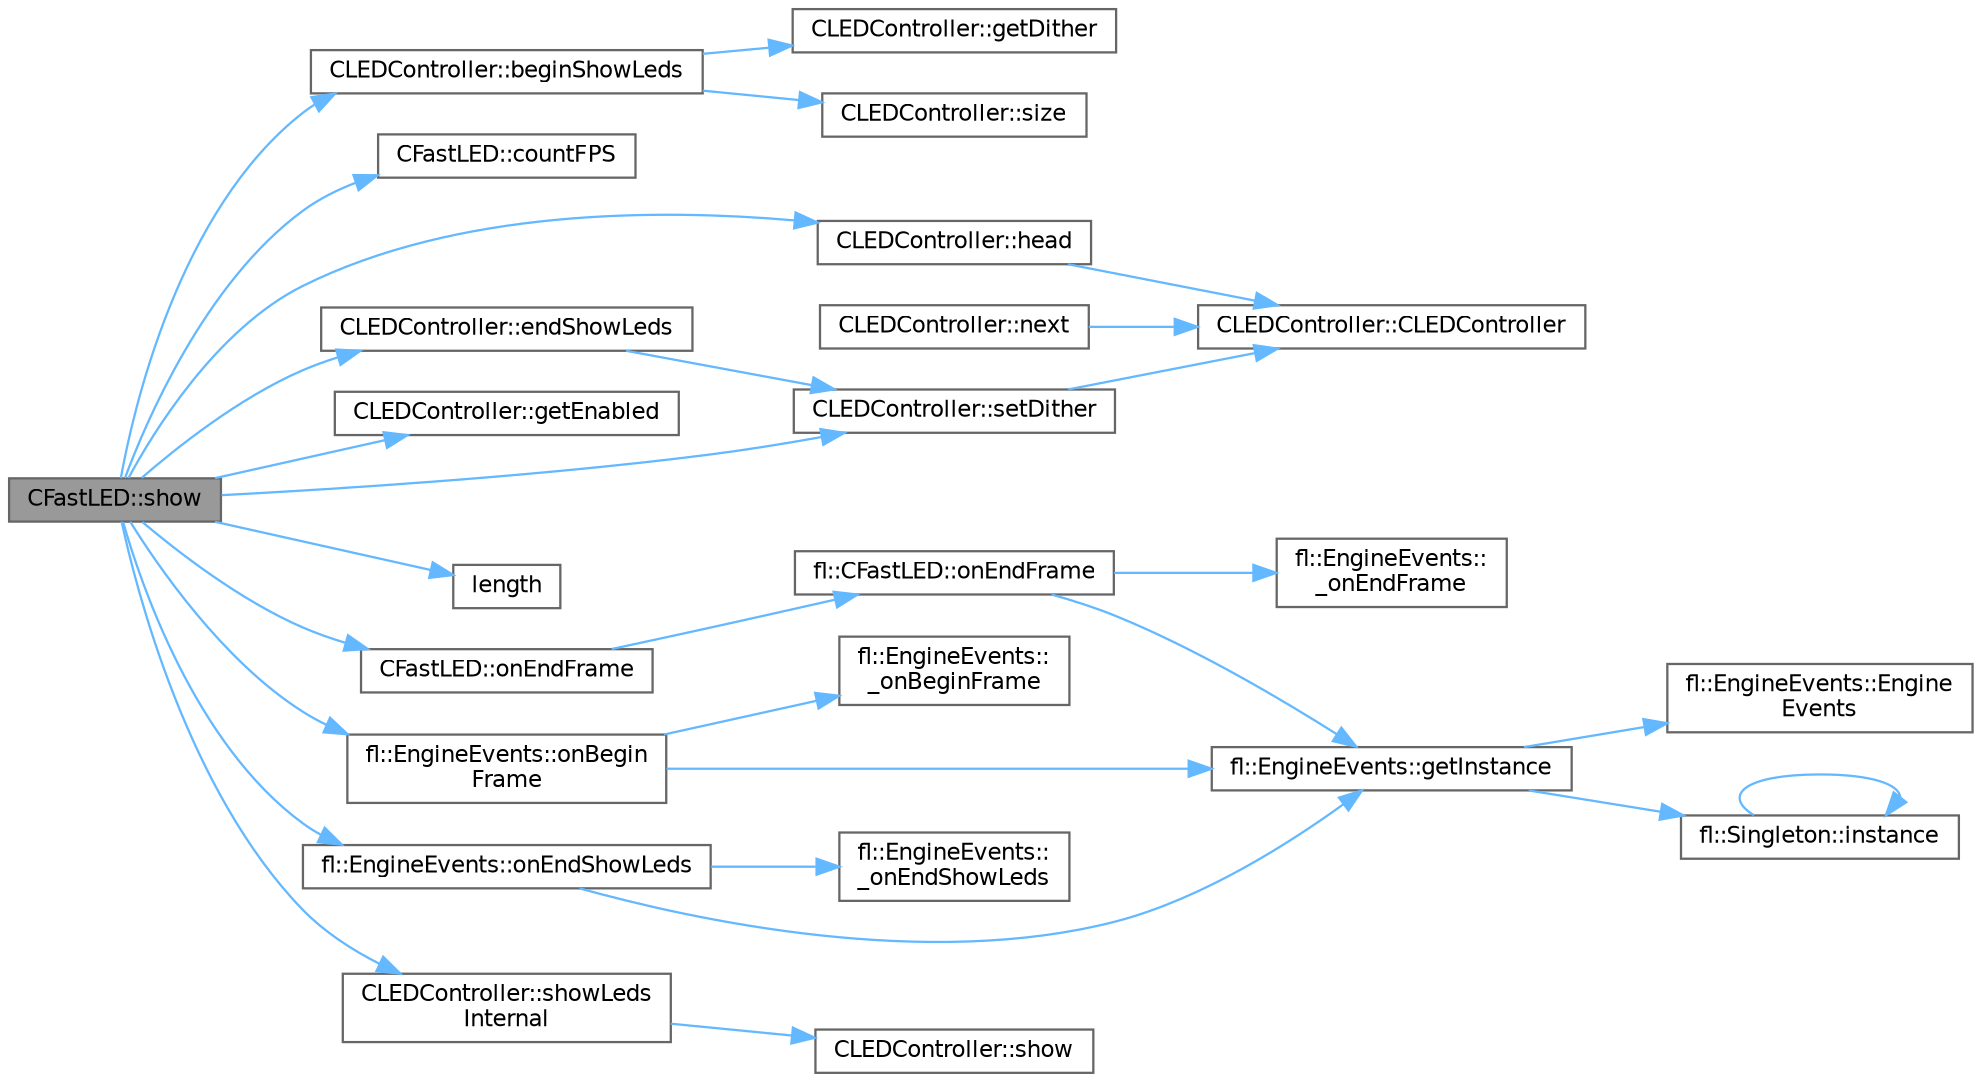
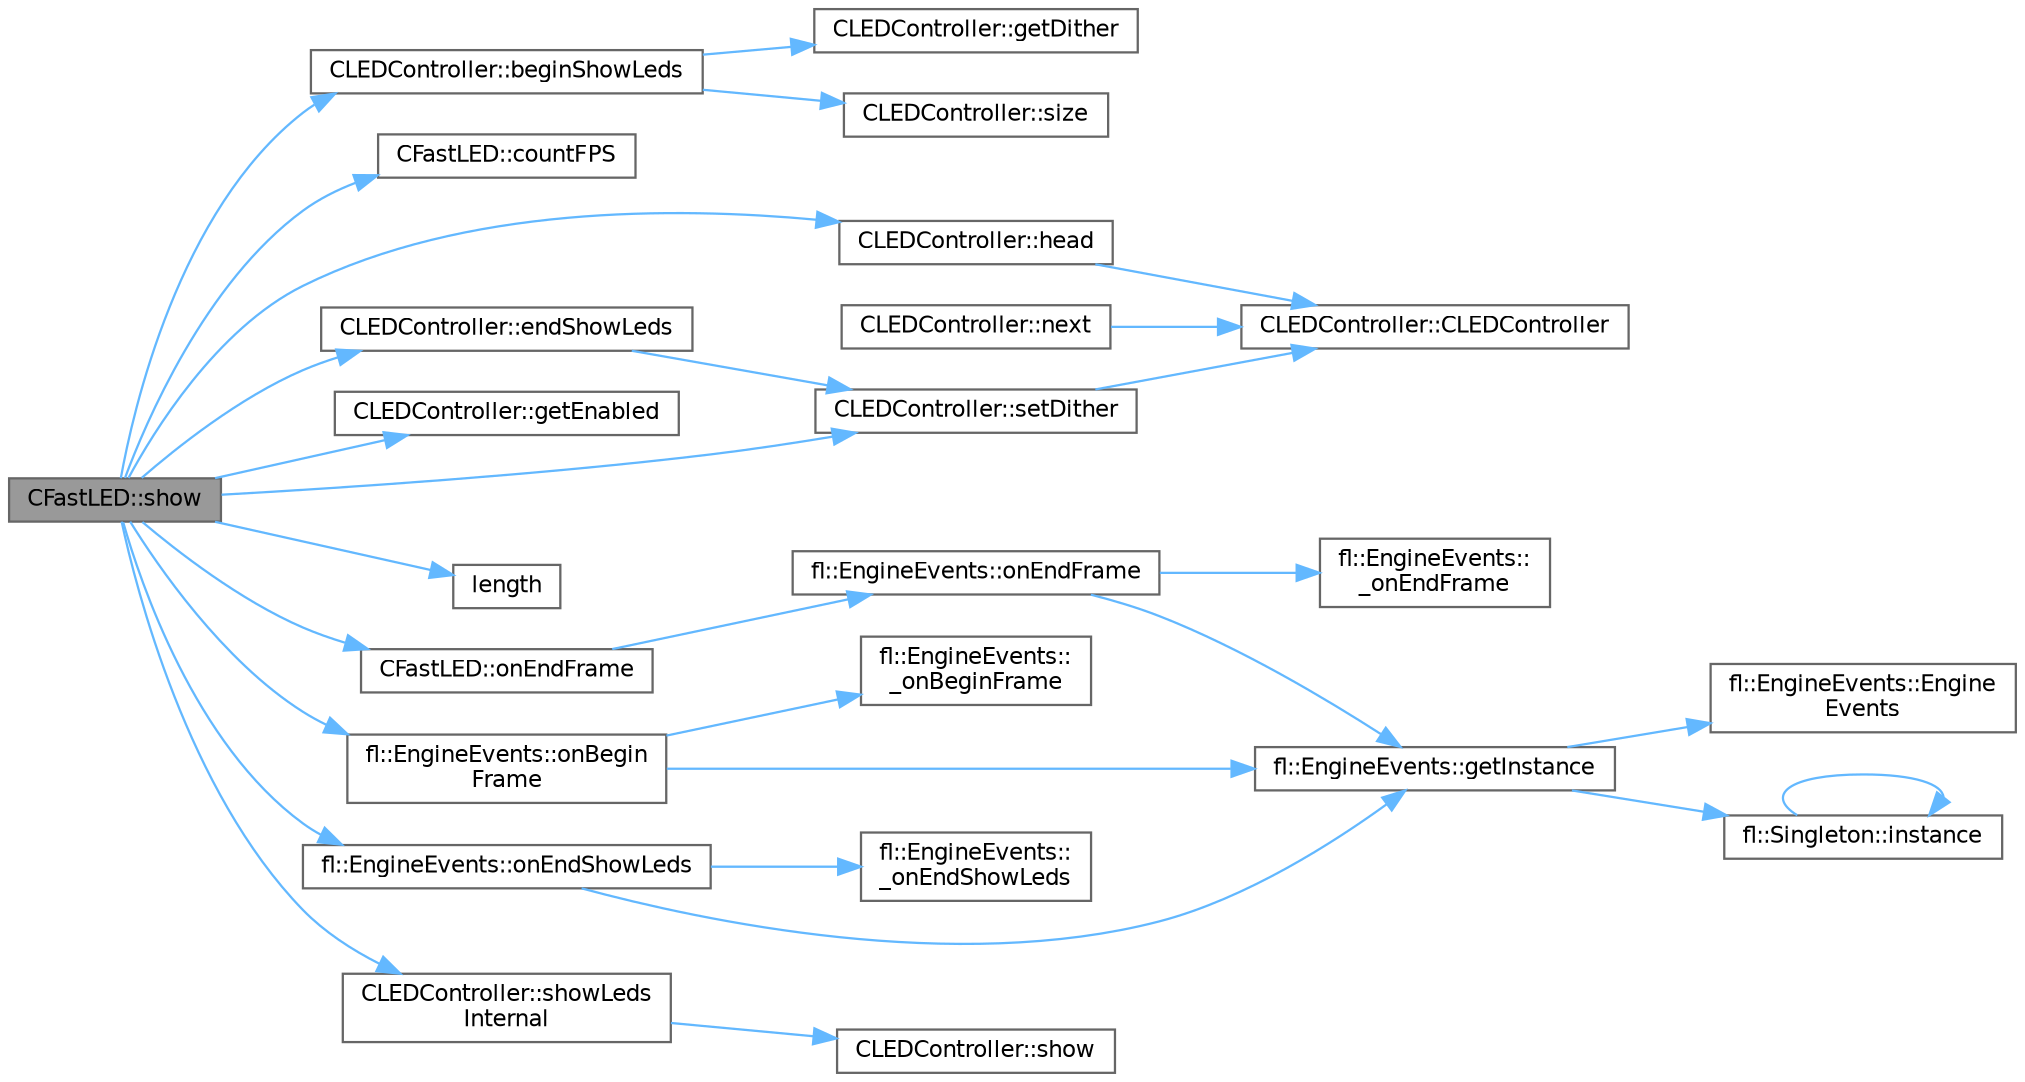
node "fl::CFastLED::onEndFrame": label "fl::CFastLED::onEndFrame" -> "fl::EngineEvents::onEndFrame"
